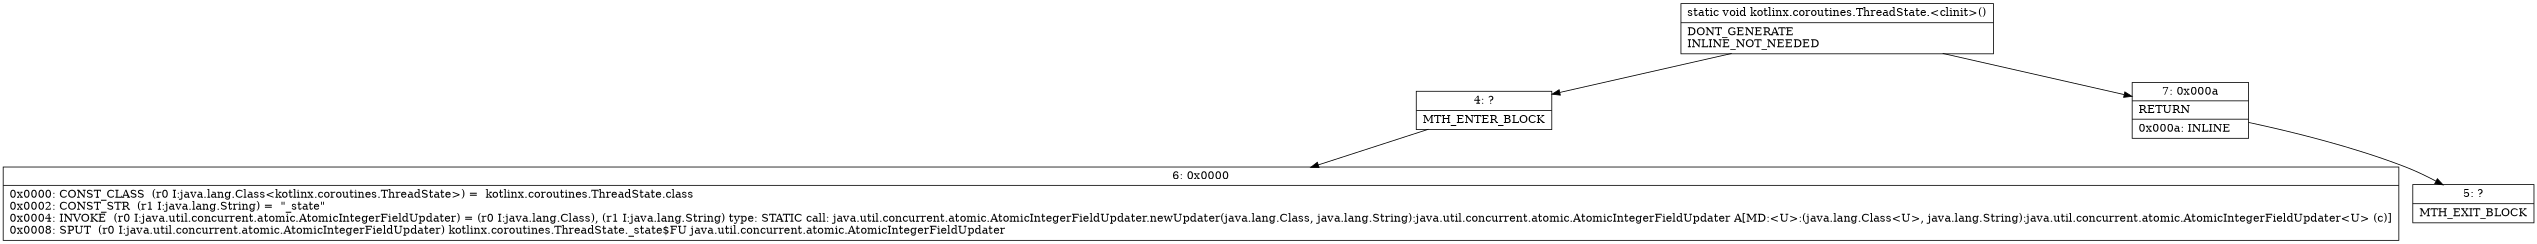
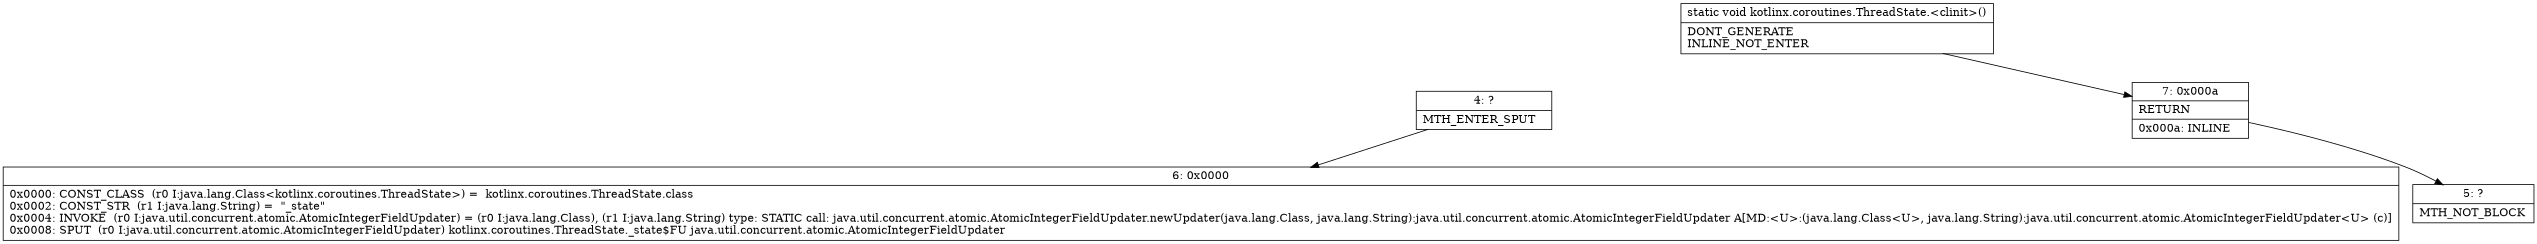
node "static void kotlinx.coroutines.ThreadState.<clinit>()": text "INLINE_NOT_NEEDED" -> "INLINE_NOT_ENTER"
edge "static void kotlinx.coroutines.ThreadState.<clinit>()" -> "4: ?": removed
node "4: ?": text "MTH_ENTER_BLOCK" -> "MTH_ENTER_SPUT"
node "5: ?": text "MTH_EXIT_BLOCK" -> "MTH_NOT_BLOCK"
